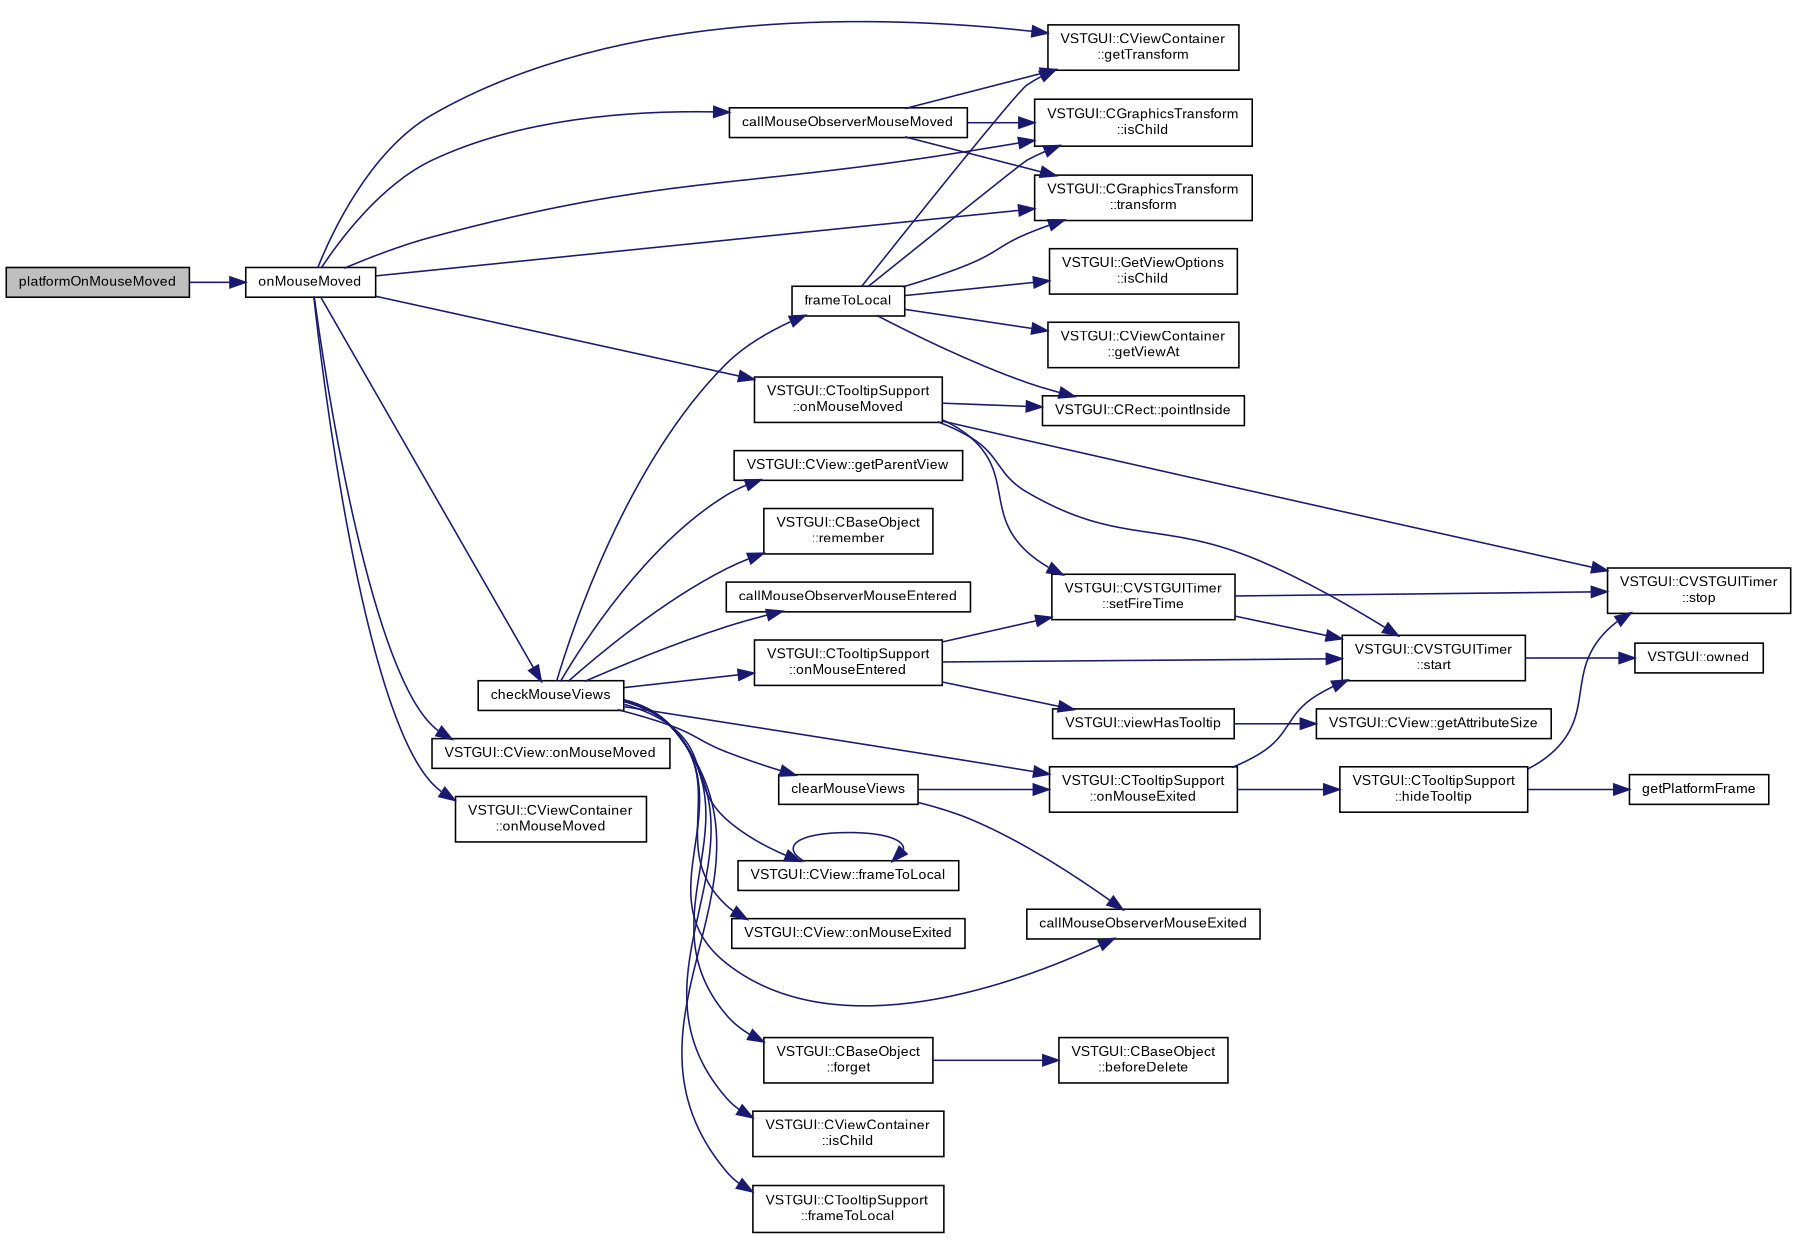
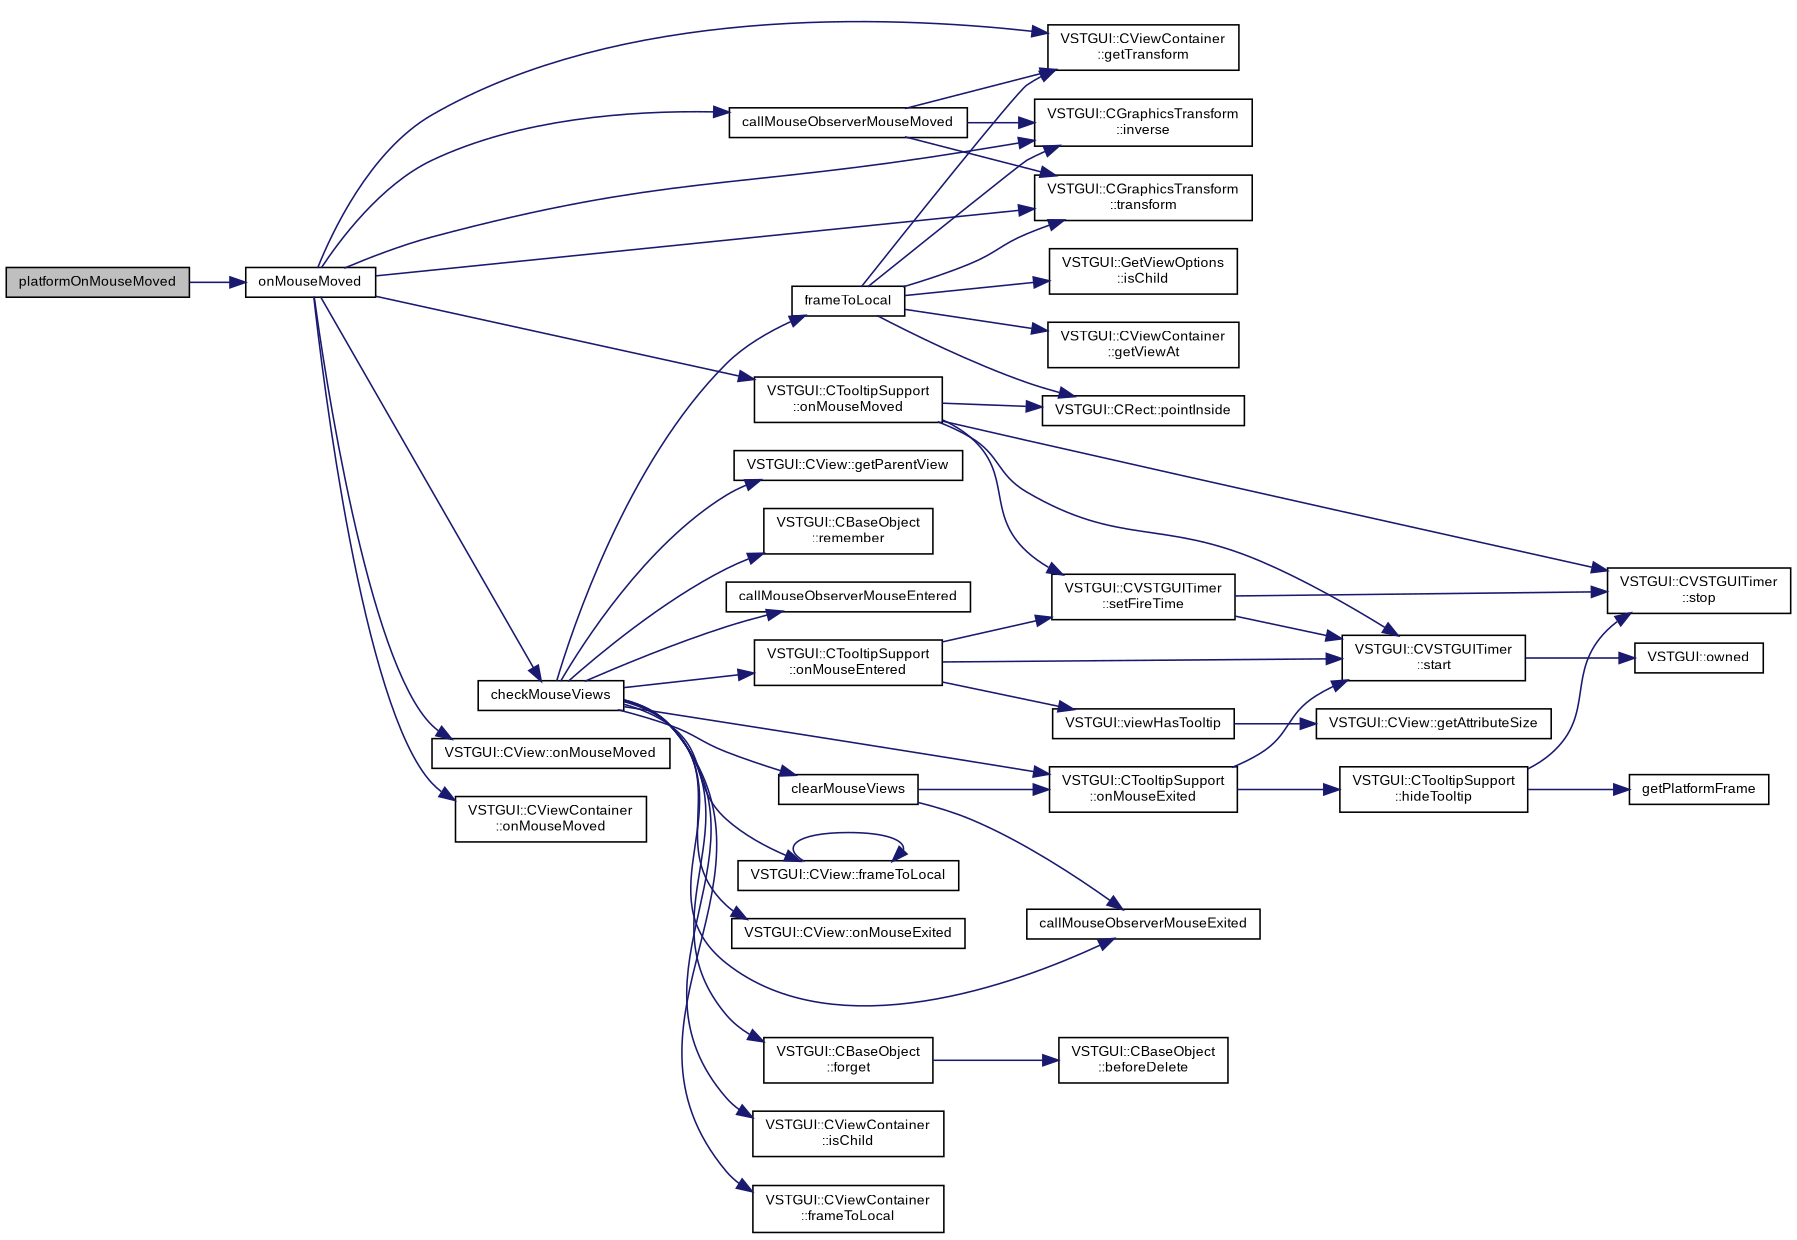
node "VSTGUI::CGraphicsTransform ::isChild": label "VSTGUI::CGraphicsTransform ::isChild" -> "VSTGUI::CGraphicsTransform ::inverse"
node "VSTGUI::CTooltipSupport ::frameToLocal": label "VSTGUI::CTooltipSupport ::frameToLocal" -> "VSTGUI::CViewContainer ::frameToLocal"
